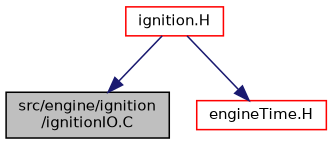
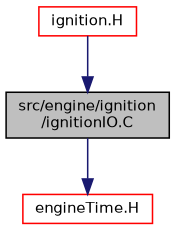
edge "ignition.H" -> "engineTime.H": now "src/engine/ignition /ignitionIO.C" -> "engineTime.H"
